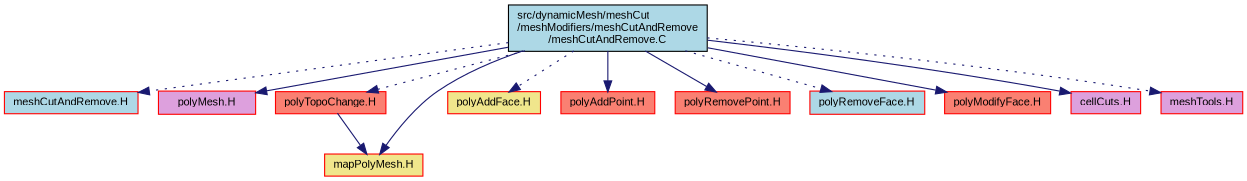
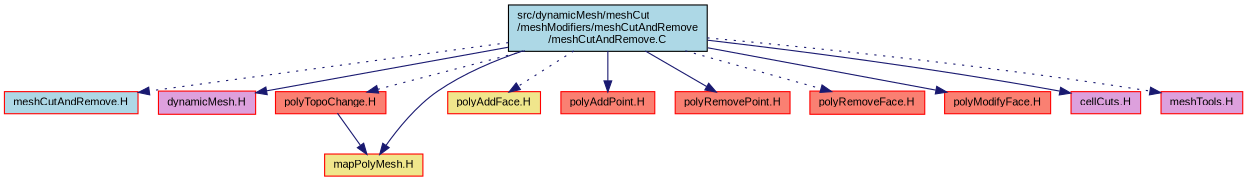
node "polyMesh.H": label "polyMesh.H" -> "dynamicMesh.H"
node "polyRemoveFace.H": fillcolor lightblue -> salmon
